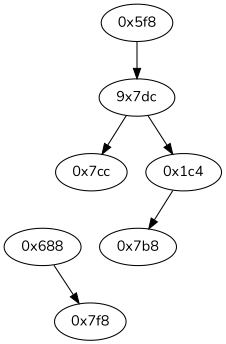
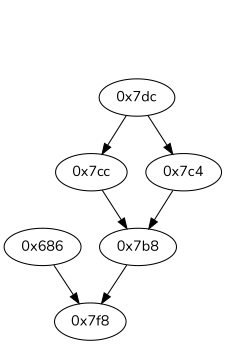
node "0x5f8": removed
node "9x7dc": label "9x7dc" -> "0x7dc"
node "0x1c4": label "0x1c4" -> "0x7c4"
edge "0x7cc" -> "0x7b8": added
node "0x688": label "0x688" -> "0x686"
edge "0x7b8" -> "0x7f8": added
